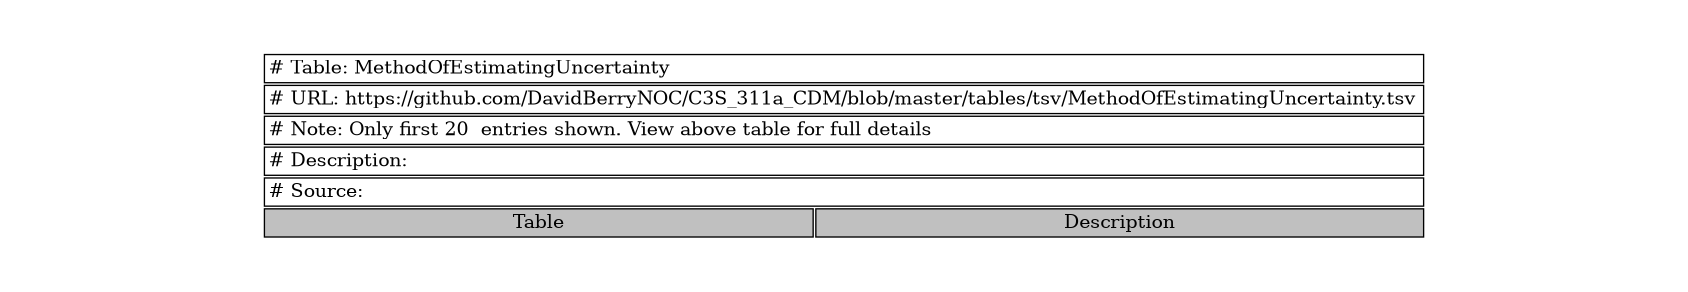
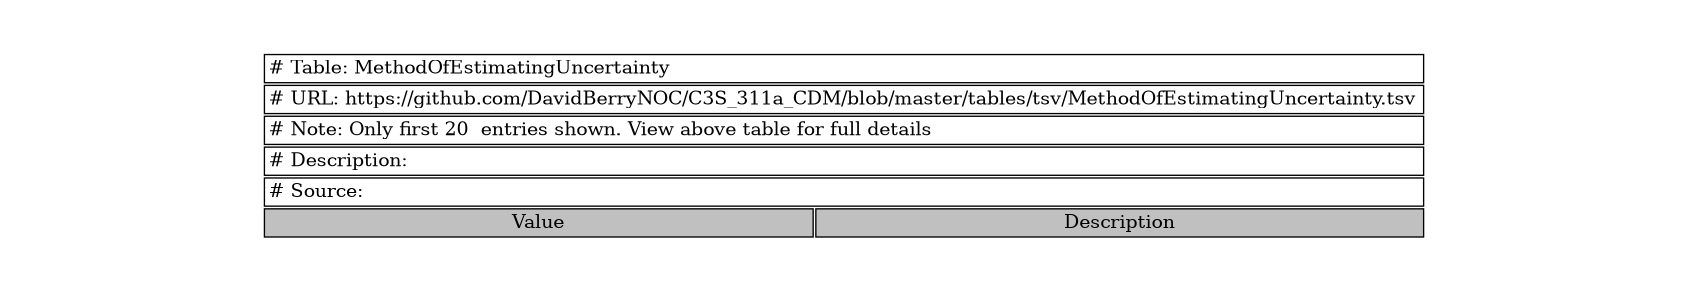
node "# Table: MethodOfEstimatingUncertainty": text "Table" -> "Value"
